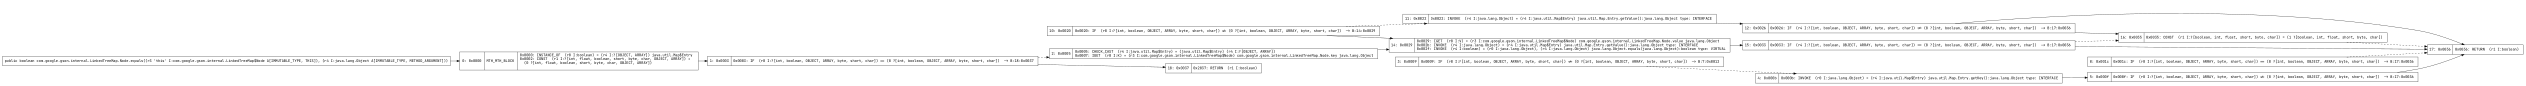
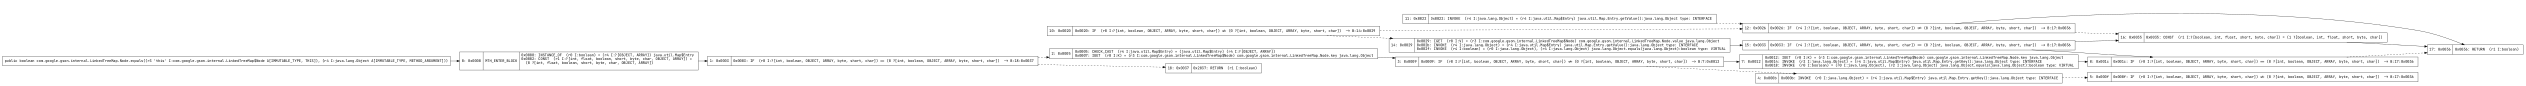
edge "11: 0x0022" -> "12: 0x0026": style solid -> dashed
edge "10: 0x0020" -> "11: 0x0022": now "10: 0x0020" -> "12: 0x0026"
edge "12: 0x0026" -> "16: 0x0035": style solid -> dashed
edge "10: 0x0020" -> "14: 0x0029": style solid -> dashed
edge "15: 0x0033" -> "16: 0x0035": style dashed -> solid
edge "16: 0x0035" -> "17: 0x0036": style dashed -> solid
edge "15: 0x0033" -> "17: 0x0036": now "15: 0x0033" -> "8: 0x001c"
edge "2: 0x0005" -> "14: 0x0029": now "2: 0x0005" -> "3: 0x0009"
node "0: 0x0000": text "MTH_MTH_BLOCK" -> "MTH_ENTER_BLOCK"
node "7: 0x0012": added
edge "1: 0x0003" -> "18: 0x0037": style solid -> dashed
edge "5: 0x000f" -> "17: 0x0036": removed
edge "4: 0x000b" -> "5: 0x000f": style solid -> dashed
